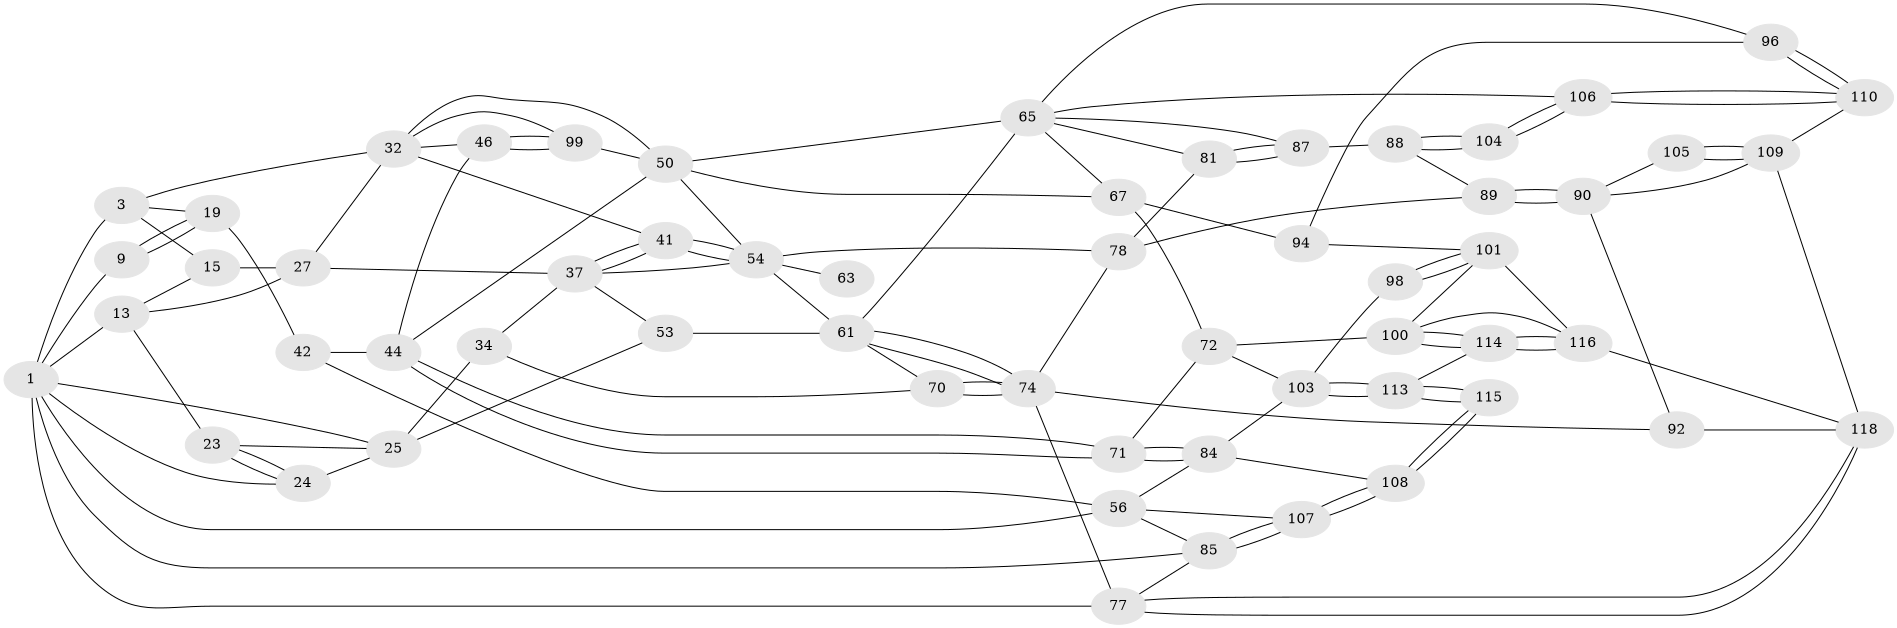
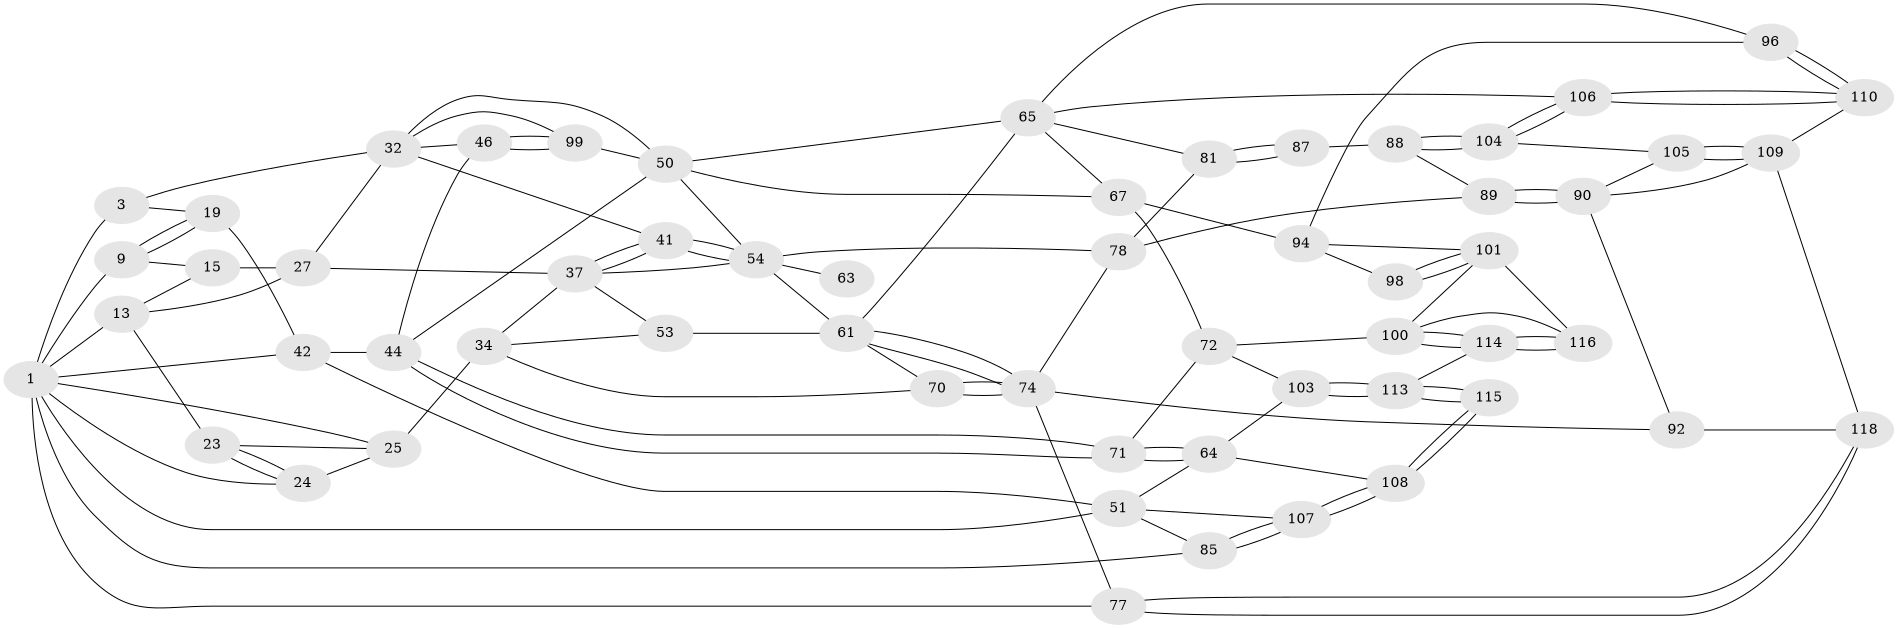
edge "65" -- "87": removed
edge "104" -- "105": added
edge "3" -- "15": now "9" -- "15"
edge "98" -- "103": now "98" -- "94"
edge "42" -- "1": added
edge "116" -- "118": removed
edge "53" -- "25": now "53" -- "34"
node "84": label "84" -> "64"
node "56": label "56" -> "51"
edge "85" -- "77": removed
